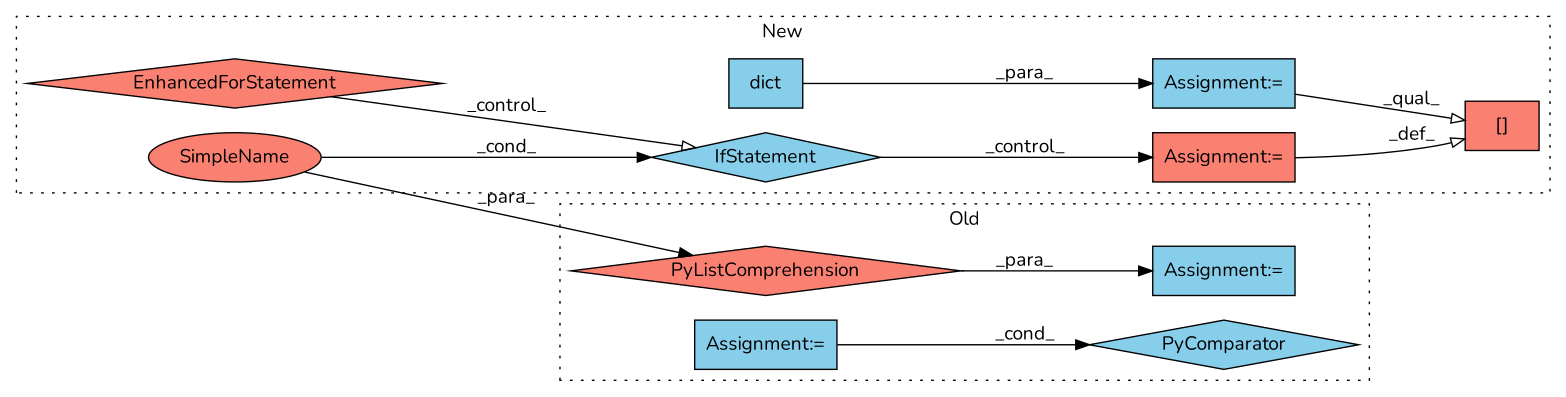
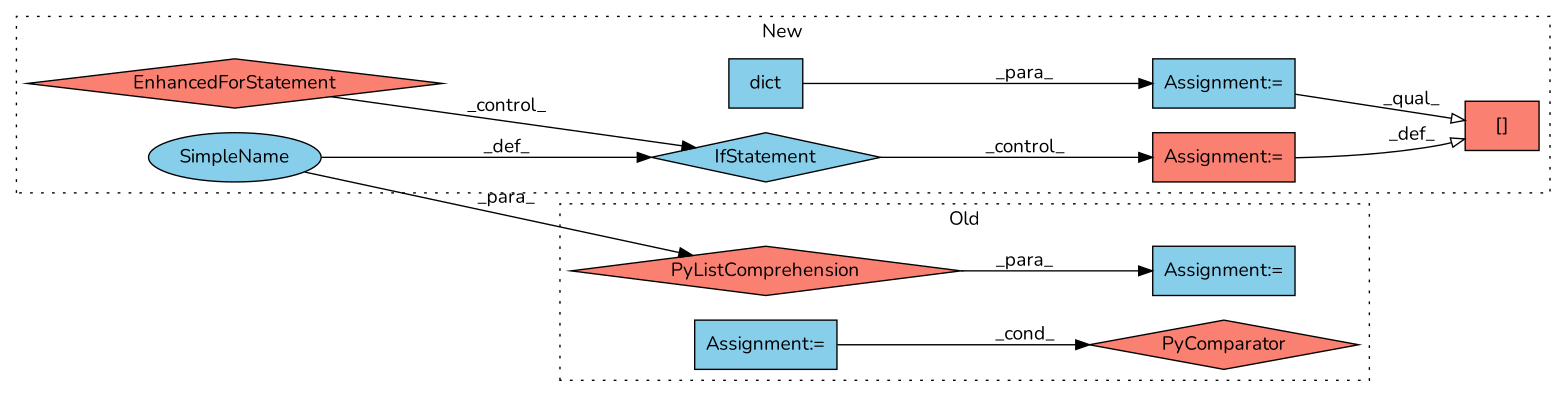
edge "EnhancedForStatement" -> "IfStatement": arrowhead onormal -> normal
edge "SimpleName" -> "IfStatement": label "_cond_" -> "_def_"
node "SimpleName": fillcolor salmon -> skyblue
node "PyComparator": fillcolor skyblue -> salmon
